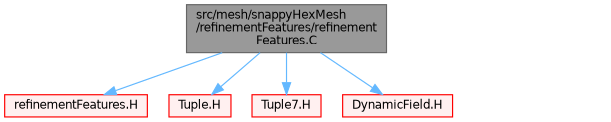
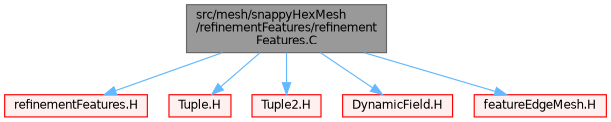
node "Tuple7.H": label "Tuple7.H" -> "Tuple2.H"
node "featureEdgeMesh.H": added
